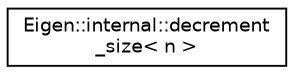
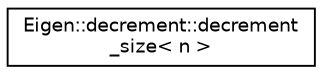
node "Eigen::internal::decrement _size< n >": label "Eigen::internal::decrement _size< n >" -> "Eigen::decrement::decrement _size< n >"
